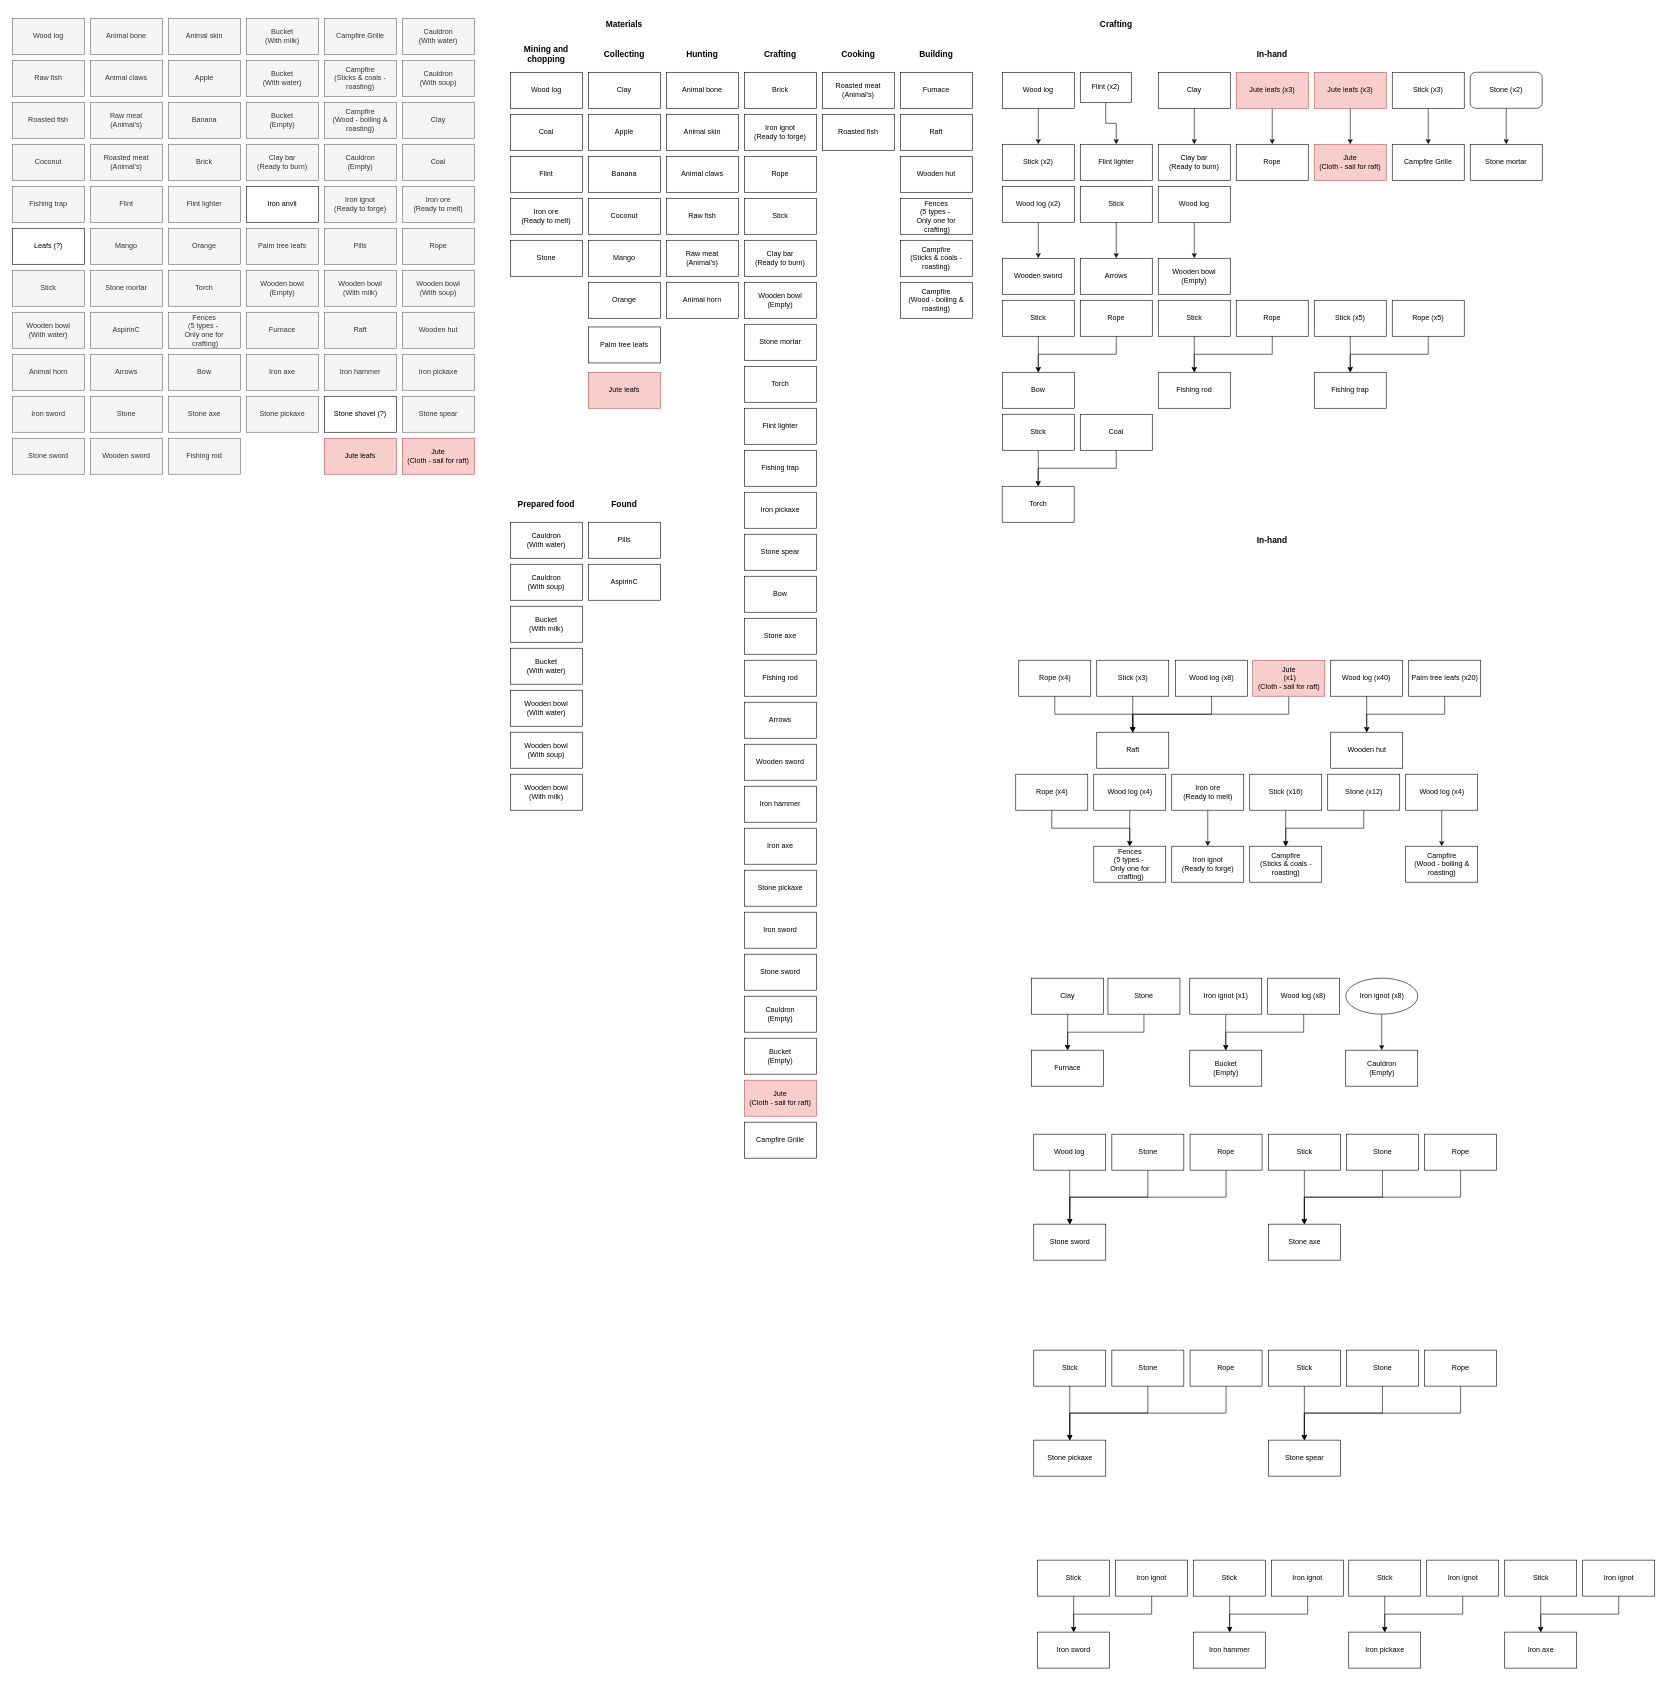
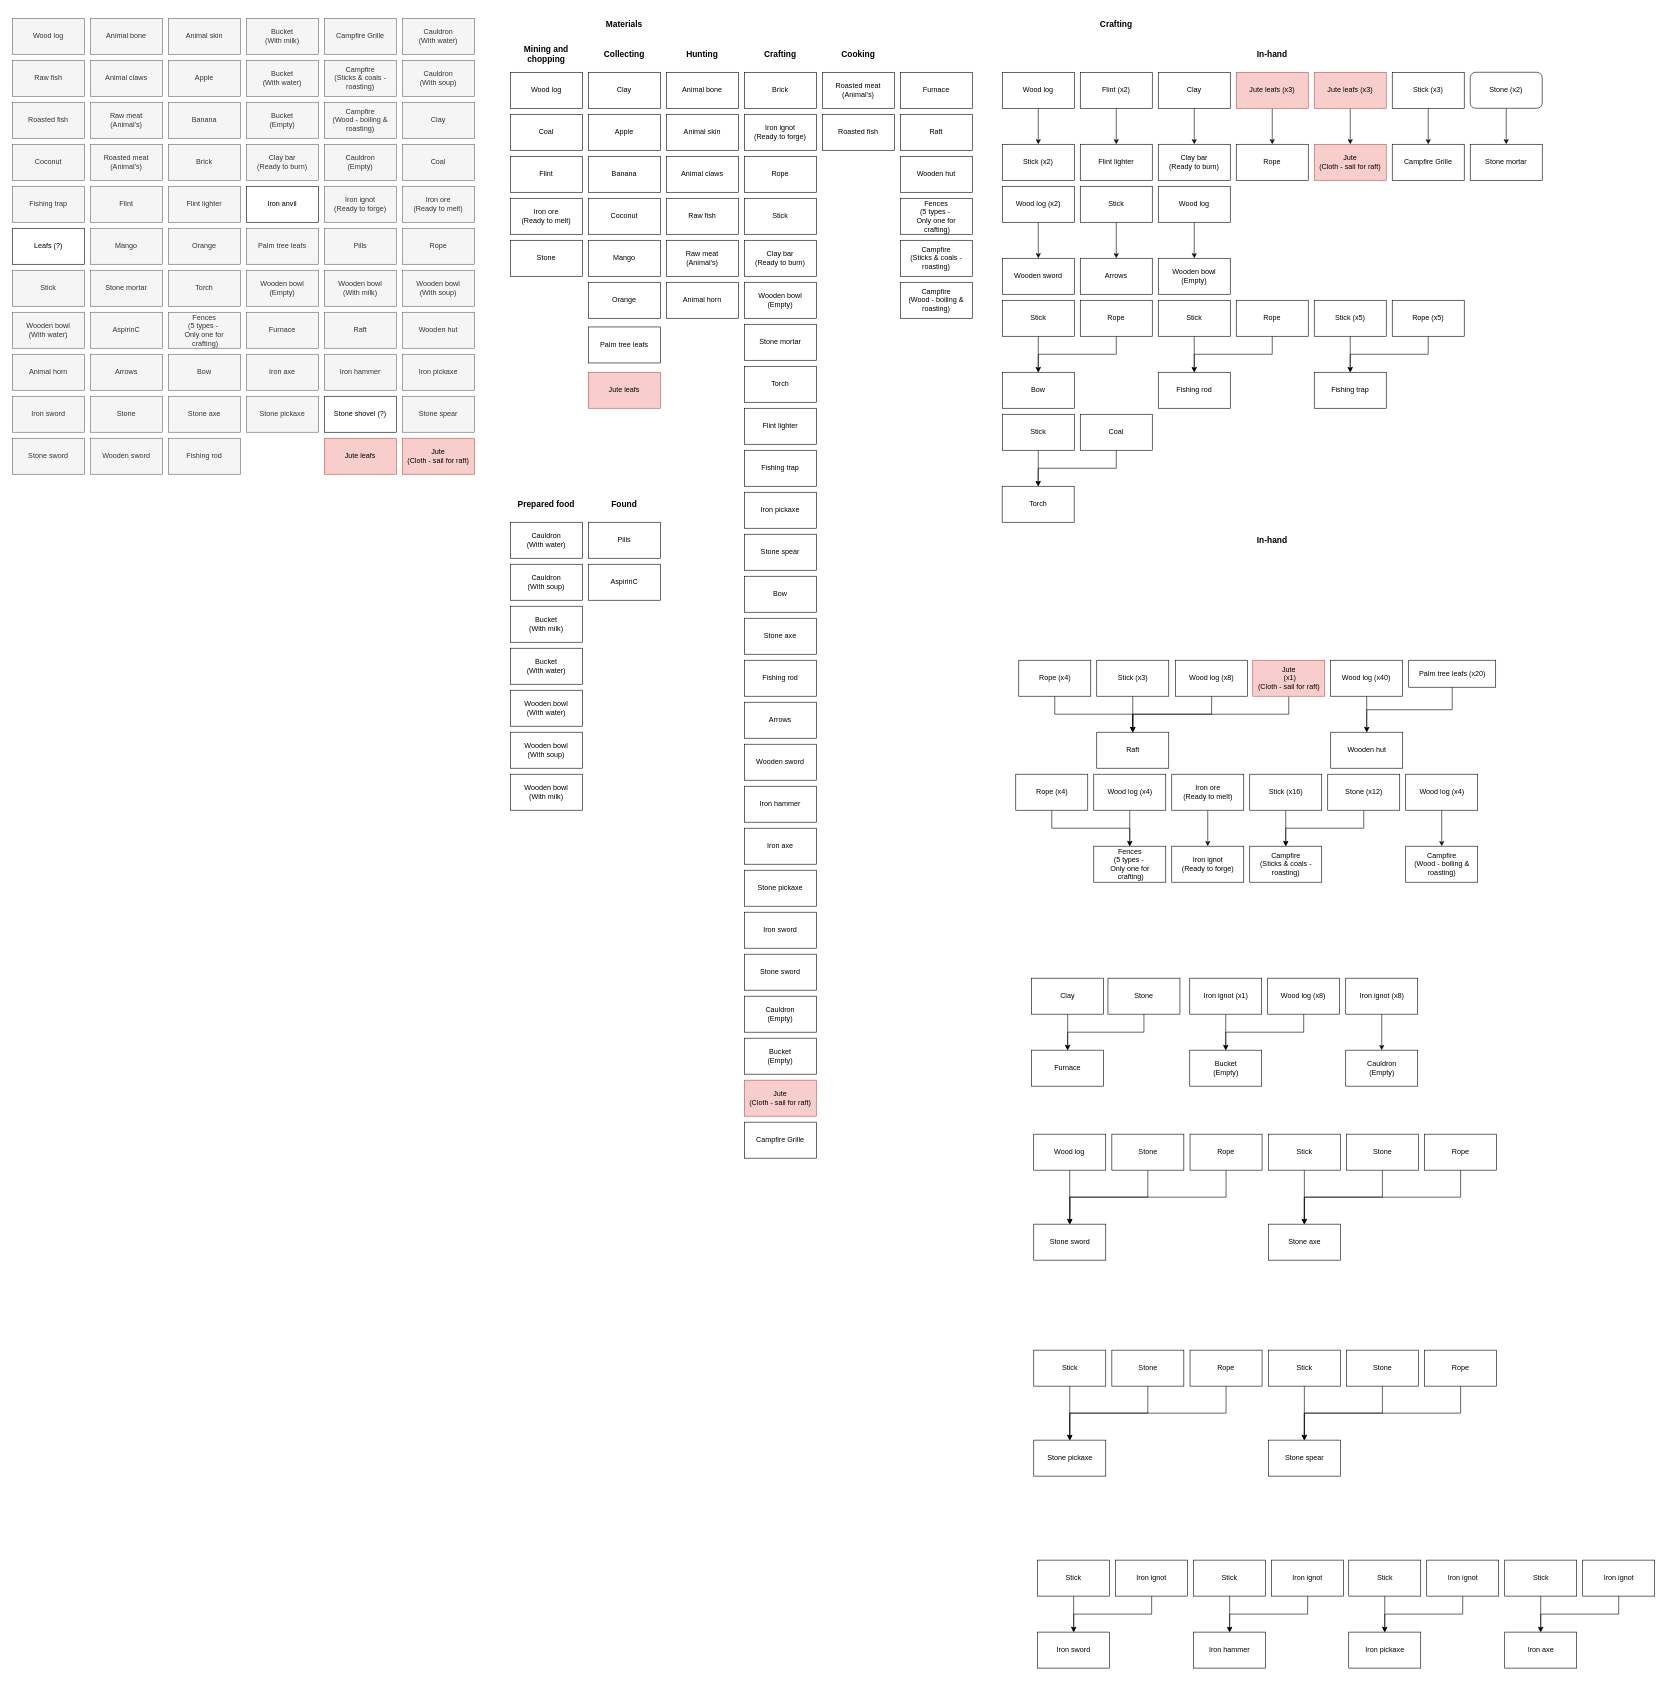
node "Building": removed
node "Flint (x2)": size 51x30 -> 72x36
node "Palm tree leafs (x20)": size 72x36 -> 87x27
node "Iron ignot (x8)": shape ellipse -> rectangle
